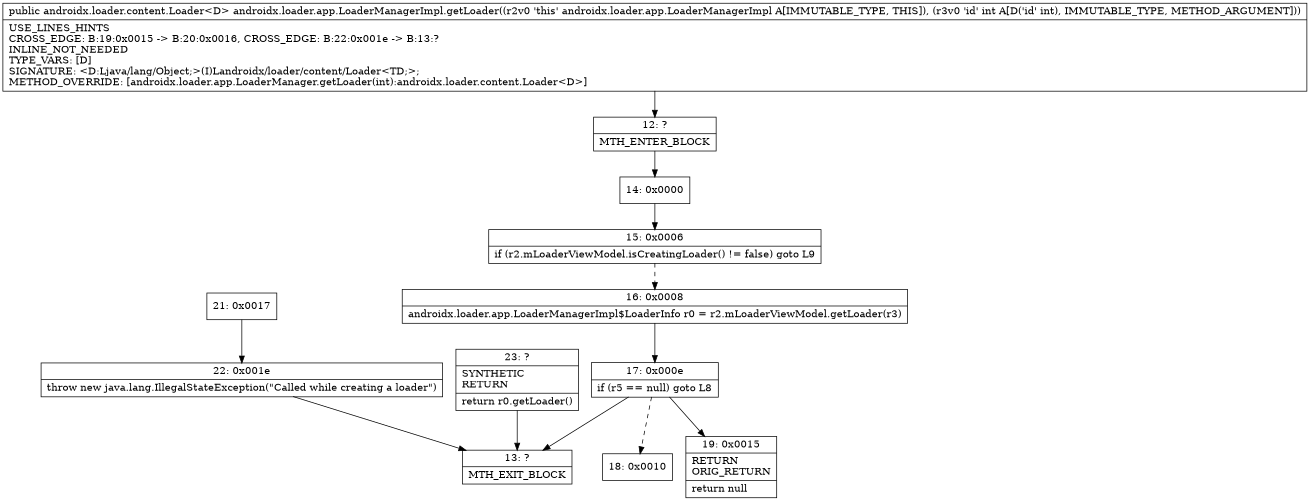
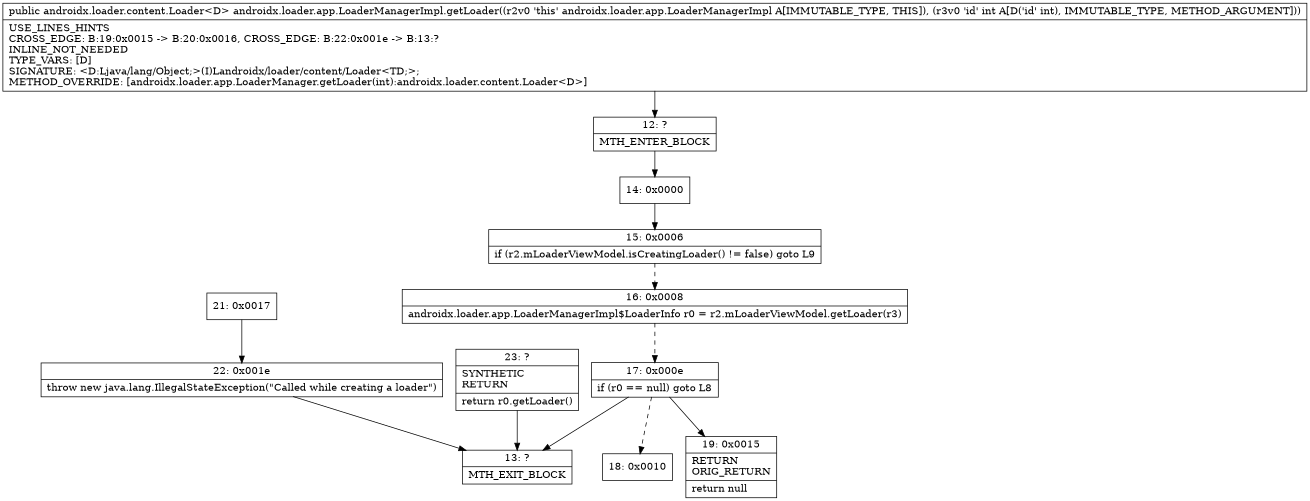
edge "16: 0x0008" -> "17: 0x000e": style solid -> dashed
node "17: 0x000e": text "if (r5 == null) goto L8" -> "if (r0 == null) goto L8"
